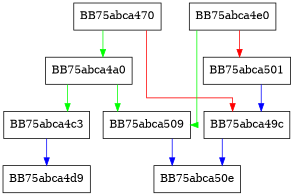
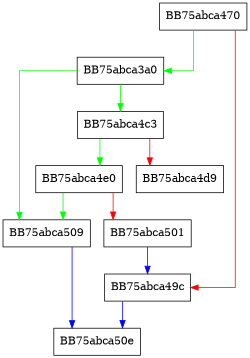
node "BB75abca4a0": label "BB75abca4a0" -> "BB75abca3a0"
edge "BB75abca4c3" -> "BB75abca4d9": color blue -> red
edge "BB75abca4c3" -> "BB75abca4e0": added
